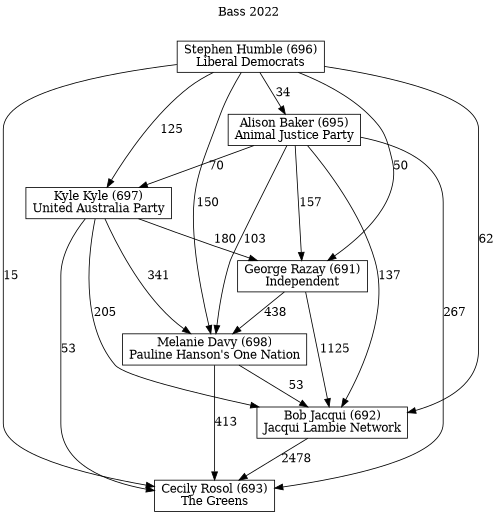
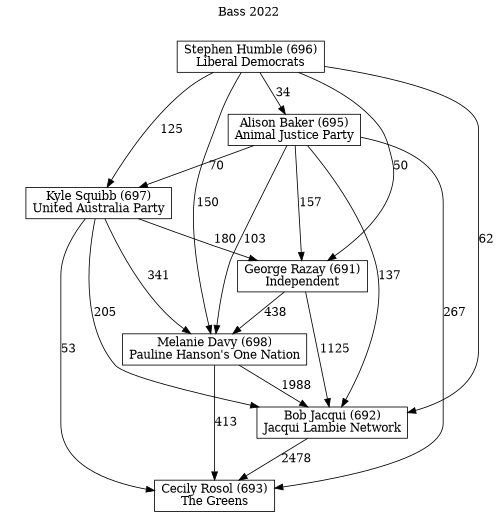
node "Kyle Kyle (697) United Australia Party": label "Kyle Kyle (697) United Australia Party" -> "Kyle Squibb (697) United Australia Party"
edge "Stephen Humble (696) Liberal Democrats" -> "Cecily Rosol (693) The Greens": removed, label "15"
edge "Melanie Davy (698) Pauline Hanson's One Nation" -> "Bob Jacqui (692) Jacqui Lambie Network": label "53" -> "1988"
